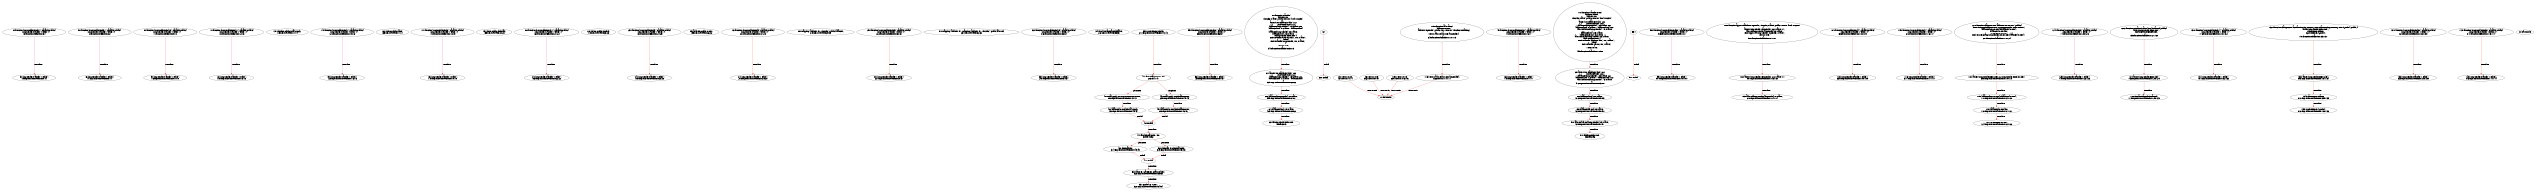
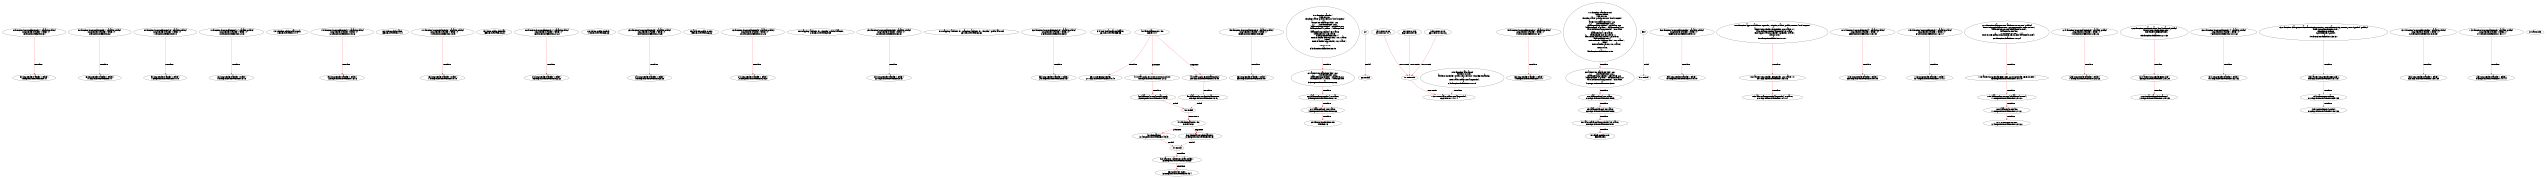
edge "39_ owner=msg.sender; 277-expression_statement-40-40" -> "40_ if__initialAmount<=0 283-if-41-47": reversed
edge "113_ return allowed[_owner][_spender]; 666-return-114-114" -> "0_ exit_node": reversed
edge "40_ end_if" -> "47_ if__decimalUnits<=0 309-if-48-52": label "next_line" -> "next_return"
edge "47_ if__decimalUnits<=0 309-if-48-52" -> "50_ decimals = _decimalUnits; 319-expression_statement-51-51": label "pos_next" -> "neg_next"
